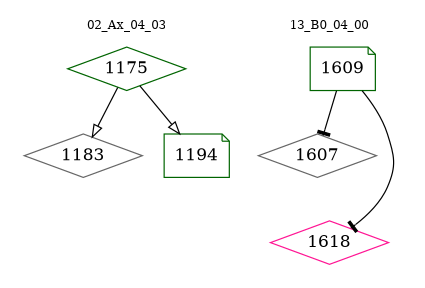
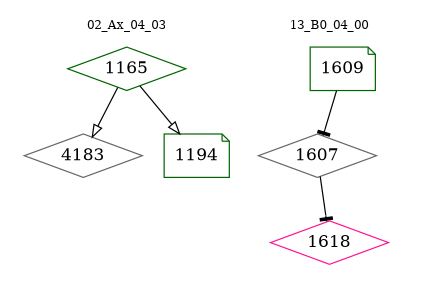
node "1175": label "1175" -> "1165"
node "1183": label "1183" -> "4183"
edge "1609" -> "1618": now "1607" -> "1618"
